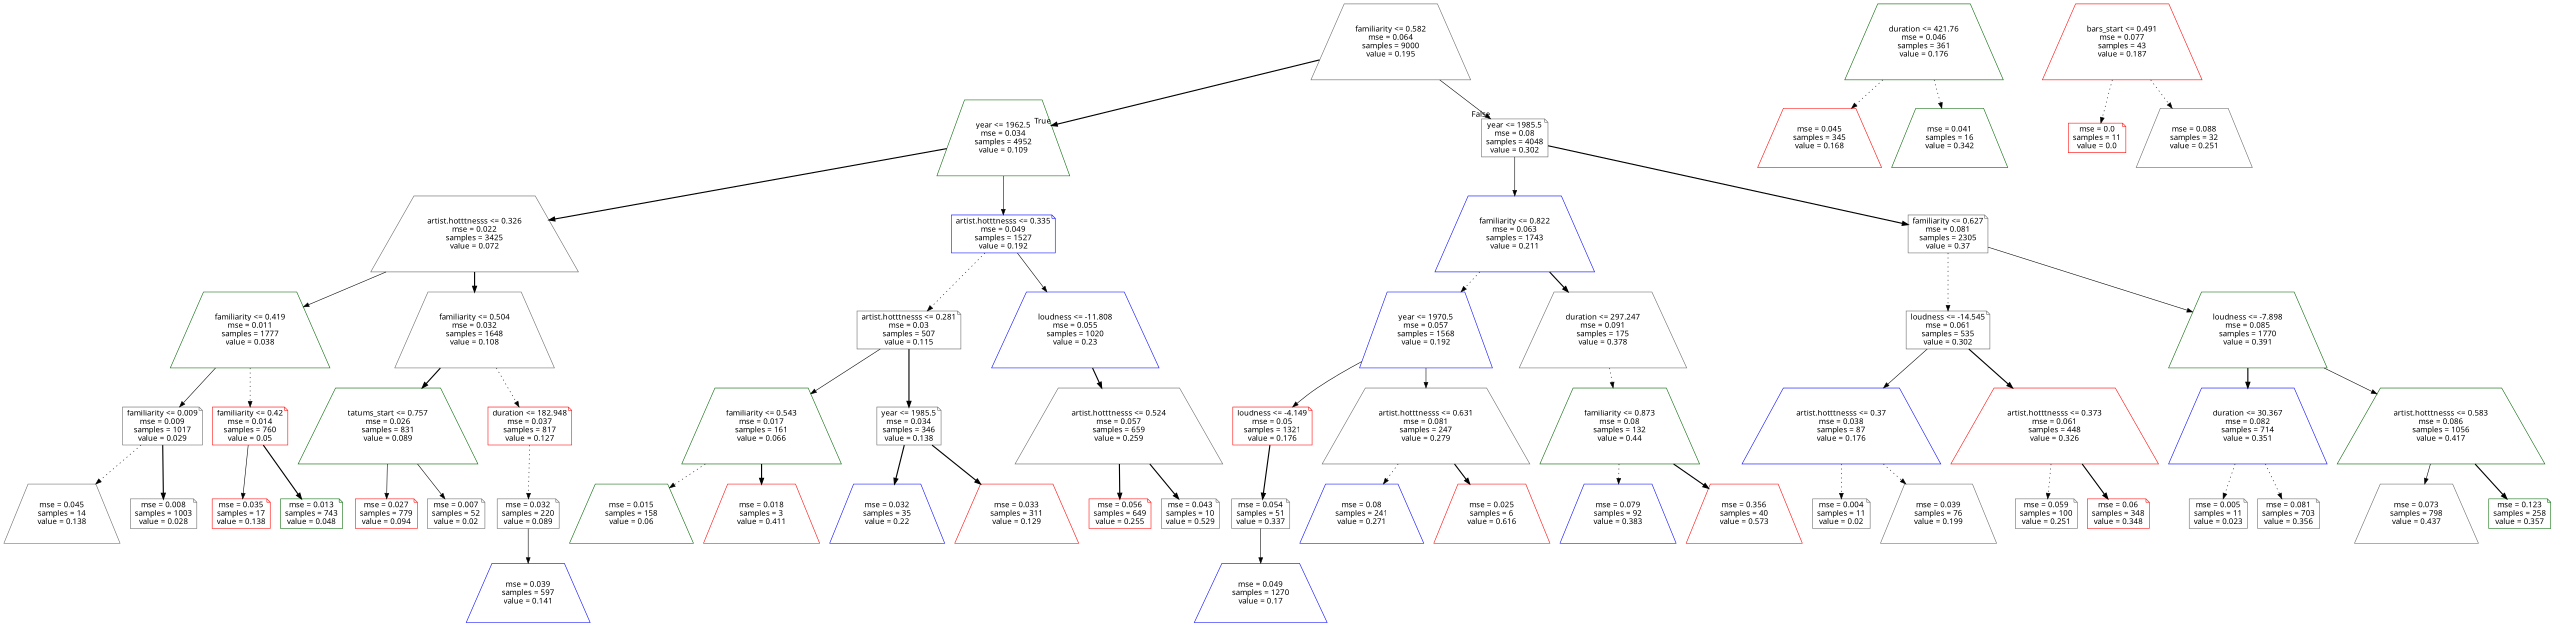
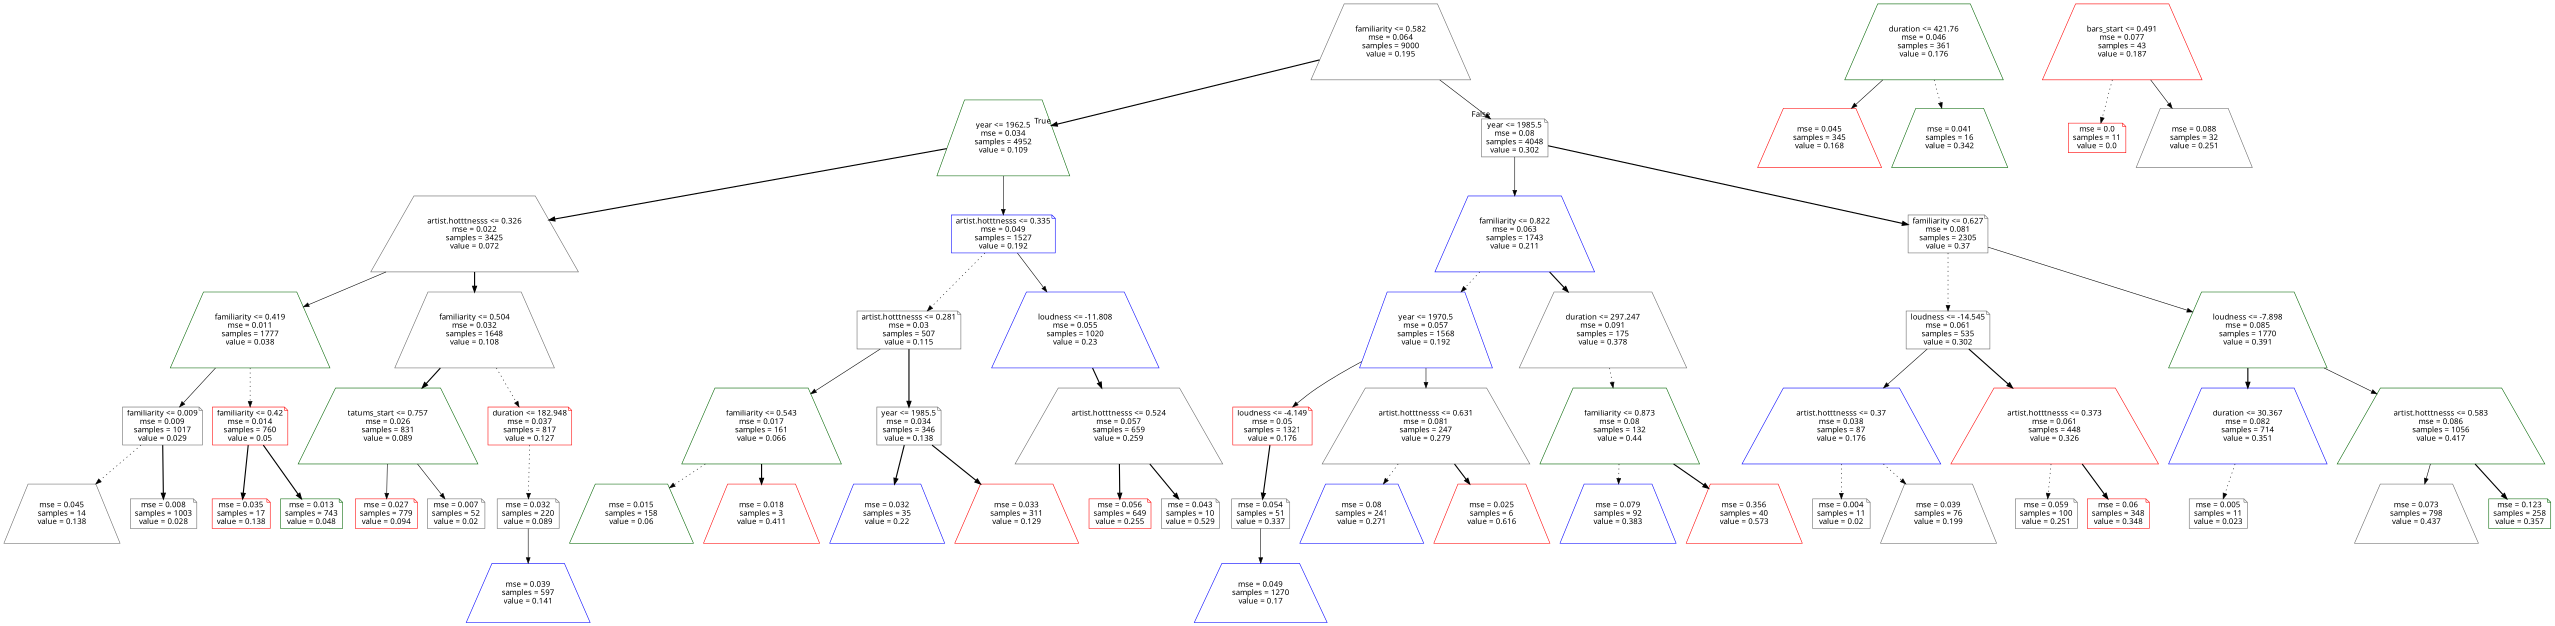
edge "duration <= 421.76 mse = 0.046 samples = 361 value = 0.176" -> "mse = 0.045 samples = 345 value = 0.168": style dotted -> solid
edge "bars_start <= 0.491 mse = 0.077 samples = 43 value = 0.187" -> "mse = 0.088 samples = 32 value = 0.251": style dotted -> solid
edge "familiarity <= 0.42 mse = 0.014 samples = 760 value = 0.05" -> "mse = 0.035 samples = 17 value = 0.138": style solid -> bold
node "mse = 0.081 samples = 703 value = 0.356": removed
